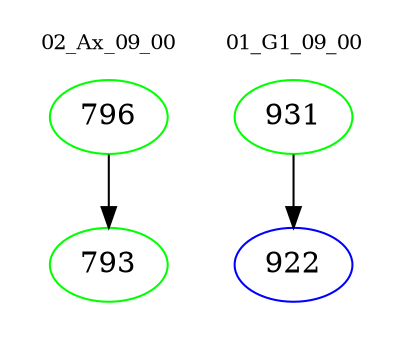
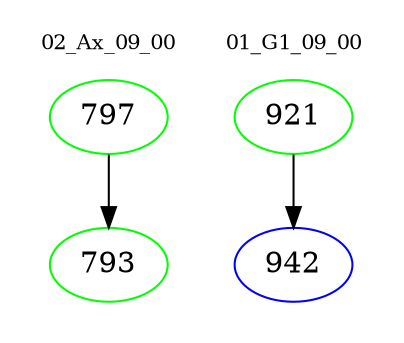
node "796": label "796" -> "797"
node "931": label "931" -> "921"
node "922": label "922" -> "942"
